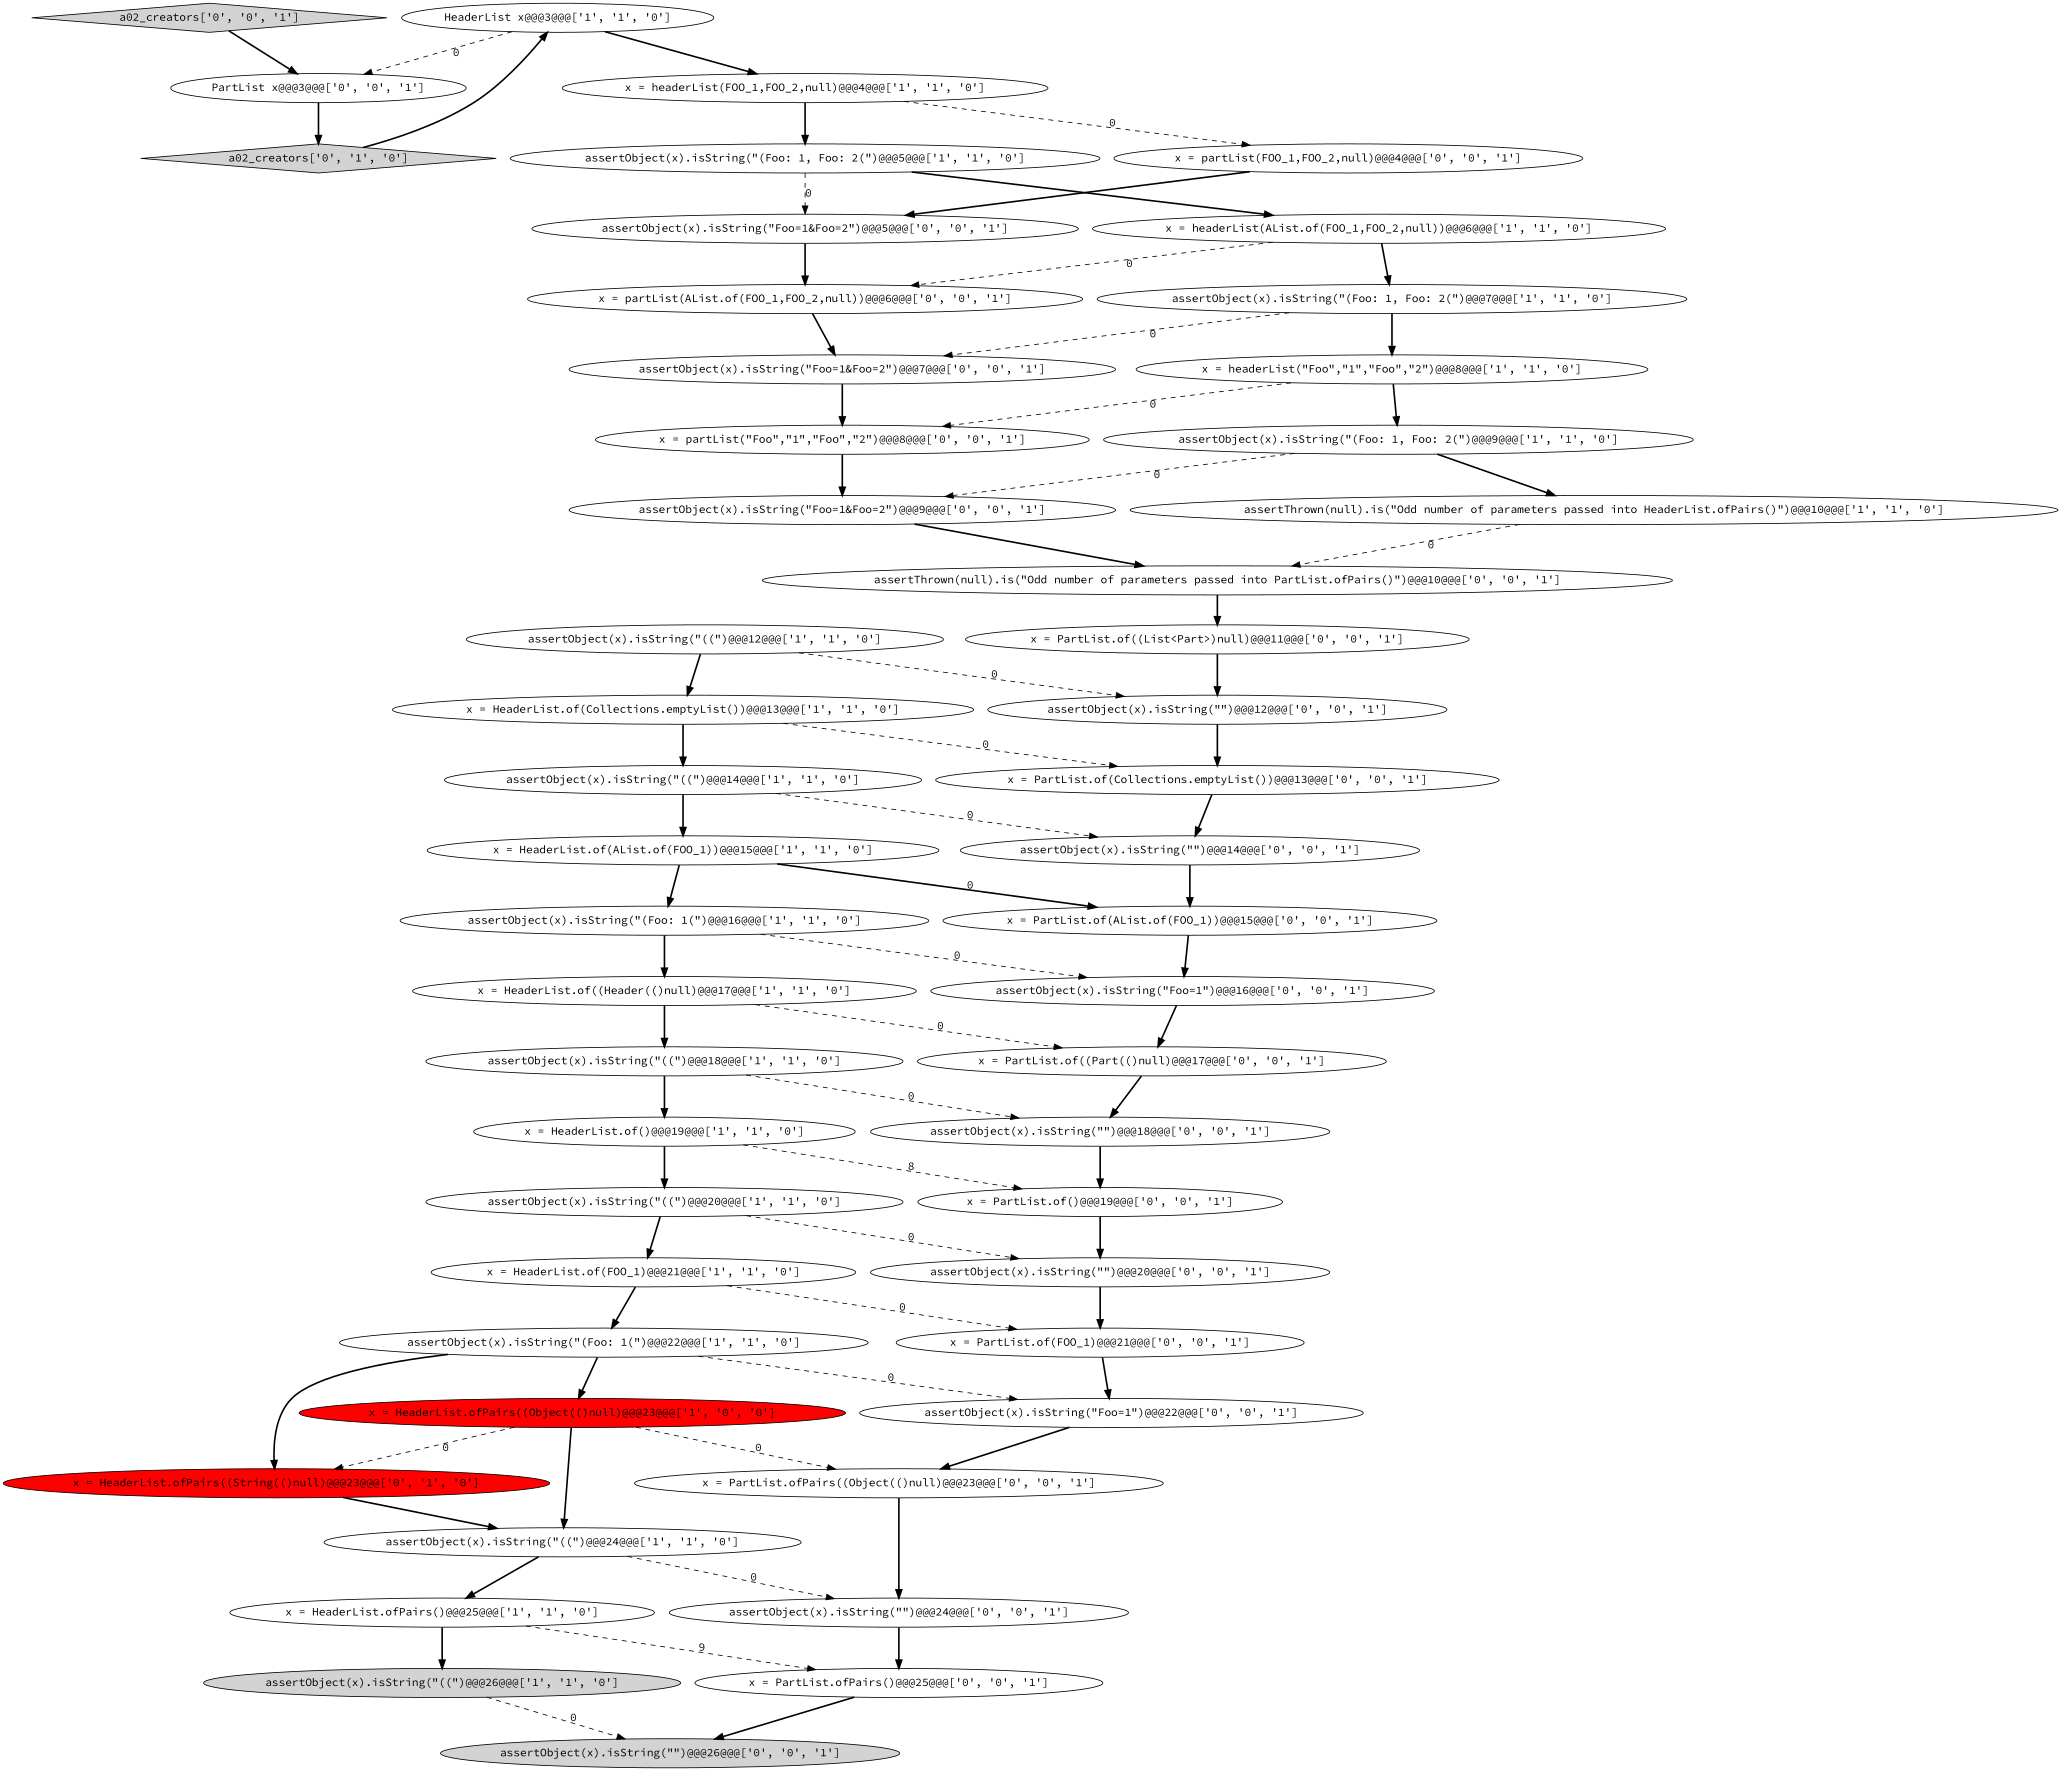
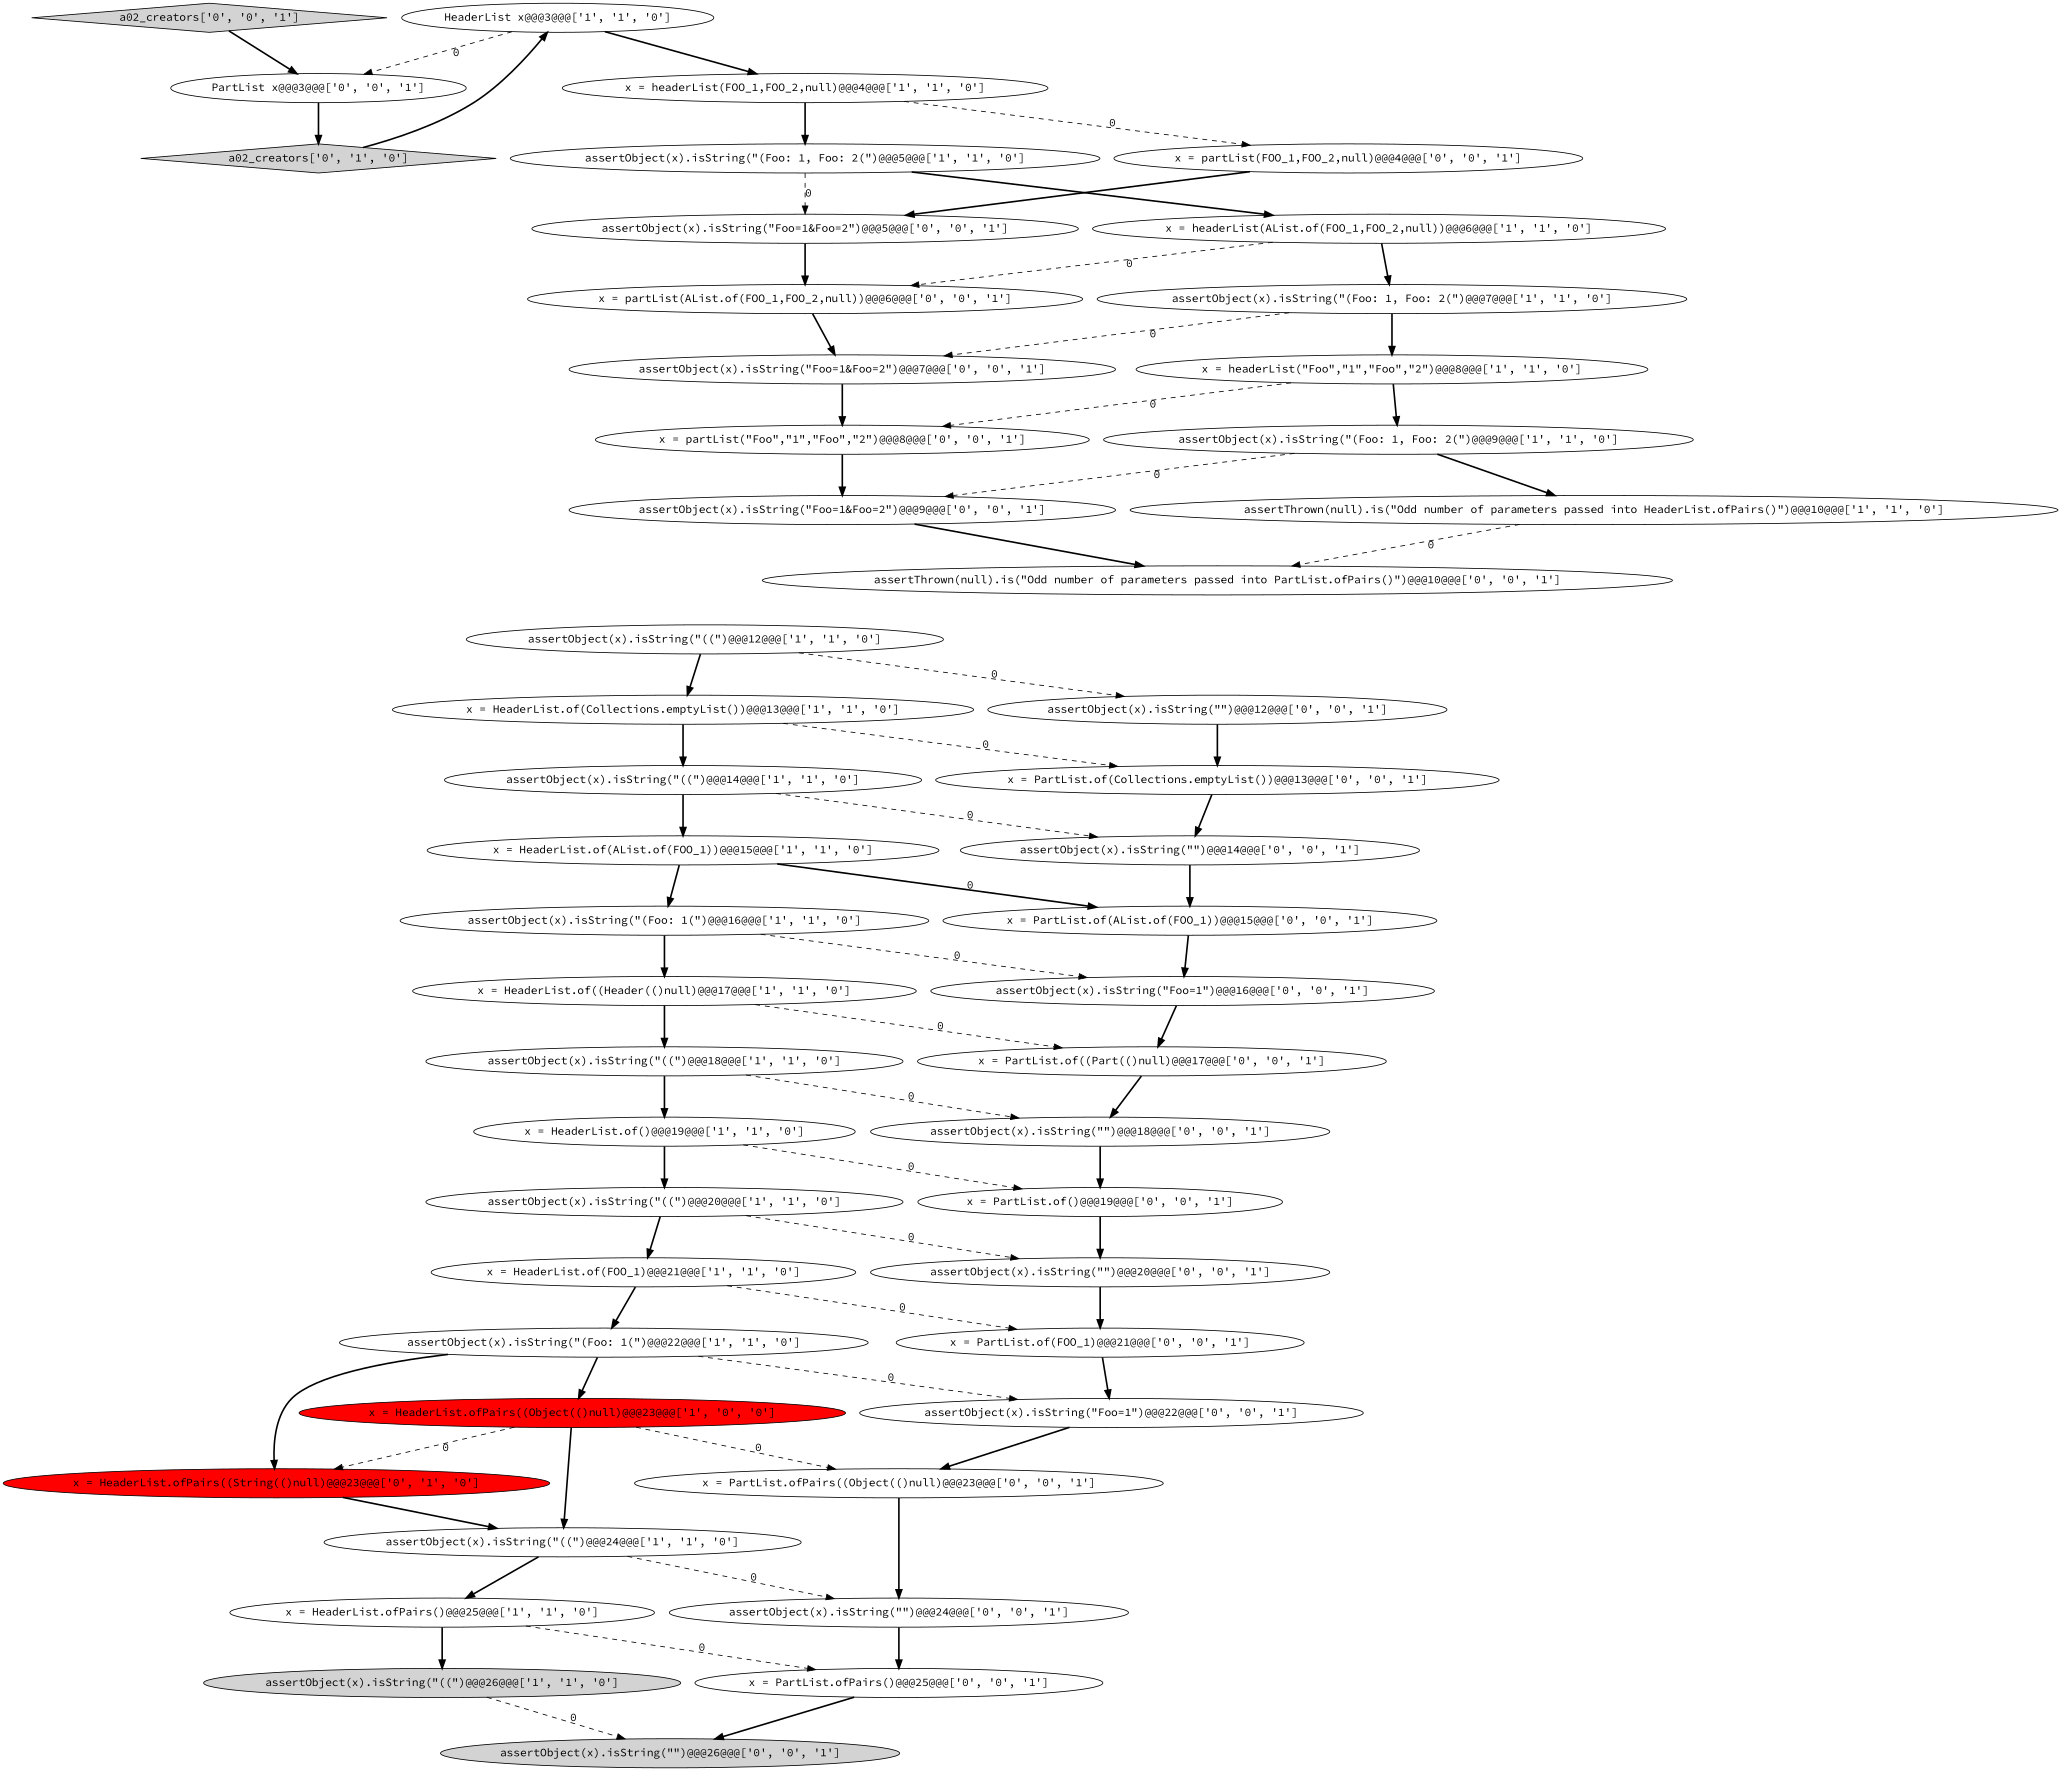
node "x = PartList.of((List<Part>)null)@@@11@@@['0', '0', '1']": removed
edge "x = HeaderList.of()@@@19@@@['1', '1', '0']" -> "x = PartList.of()@@@19@@@['0', '0', '1']": label "8" -> "0"
edge "x = HeaderList.ofPairs()@@@25@@@['1', '1', '0']" -> "x = PartList.ofPairs()@@@25@@@['0', '0', '1']": label "9" -> "0"
